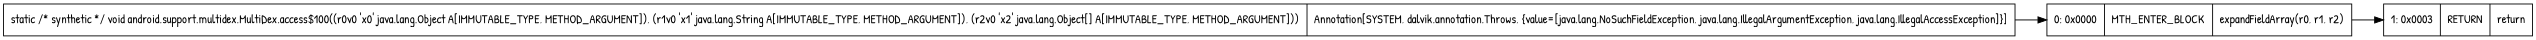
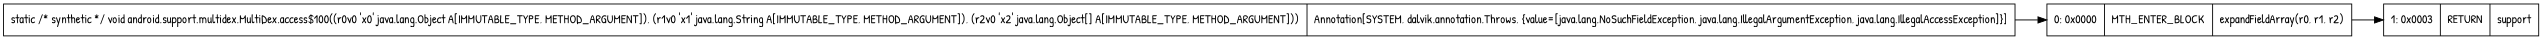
node "1: 0x0003": text "return" -> "support"
